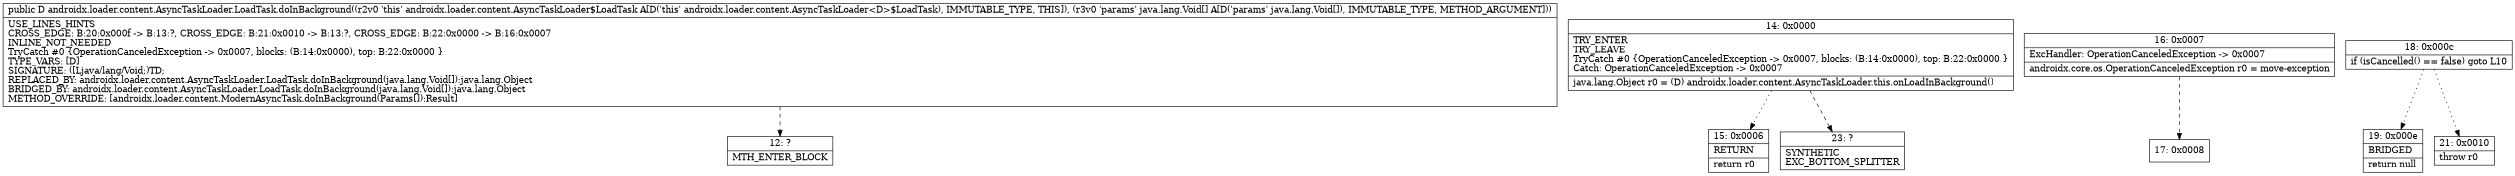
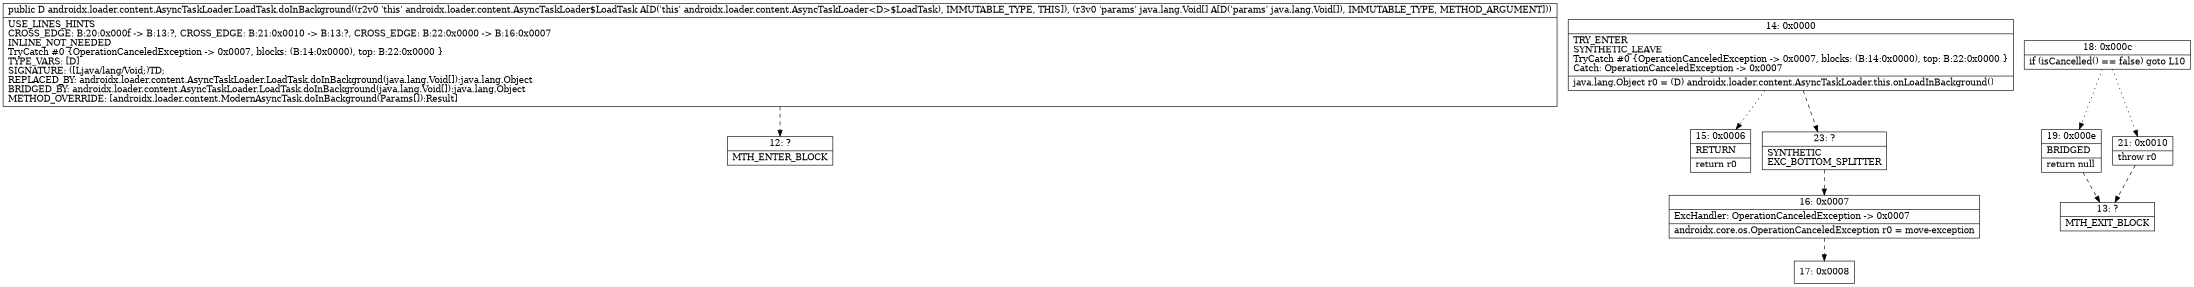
node "14: 0x0000": text "TRY_LEAVE" -> "SYNTHETIC_LEAVE"
edge "23: ?" -> "16: 0x0007": added
node "13: ?": added
